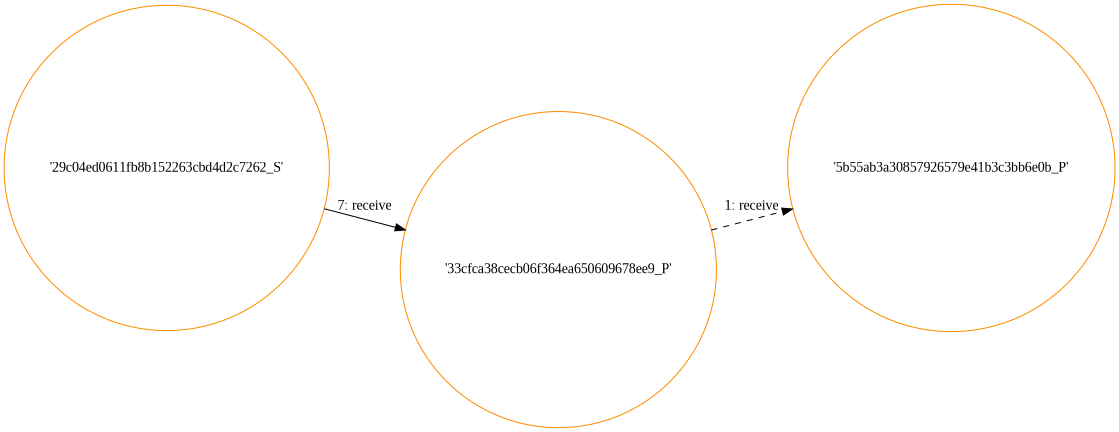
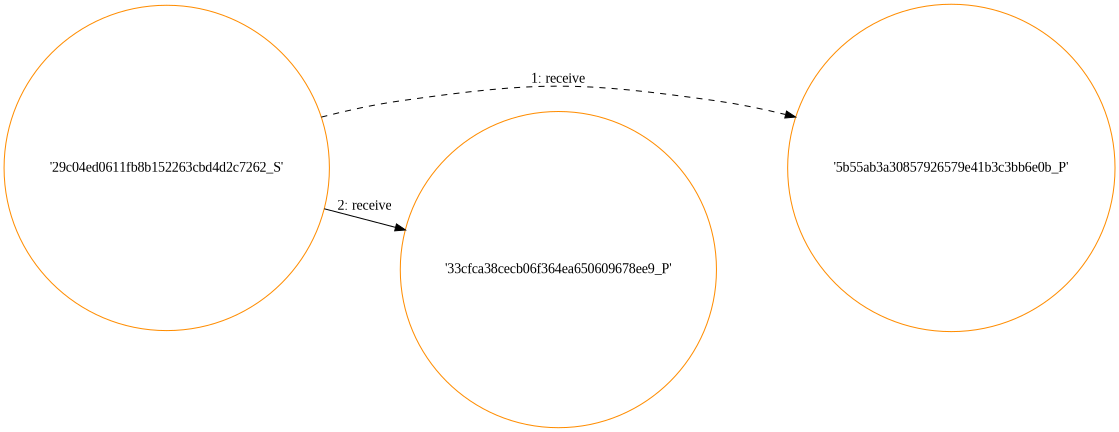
edge "'29c04ed0611fb8b152263cbd4d2c7262_S'" -> "'33cfca38cecb06f364ea650609678ee9_P'": label "7: receive" -> "2: receive"
edge "'33cfca38cecb06f364ea650609678ee9_P'" -> "'5b55ab3a30857926579e41b3c3bb6e0b_P'": now "'29c04ed0611fb8b152263cbd4d2c7262_S'" -> "'5b55ab3a30857926579e41b3c3bb6e0b_P'"
